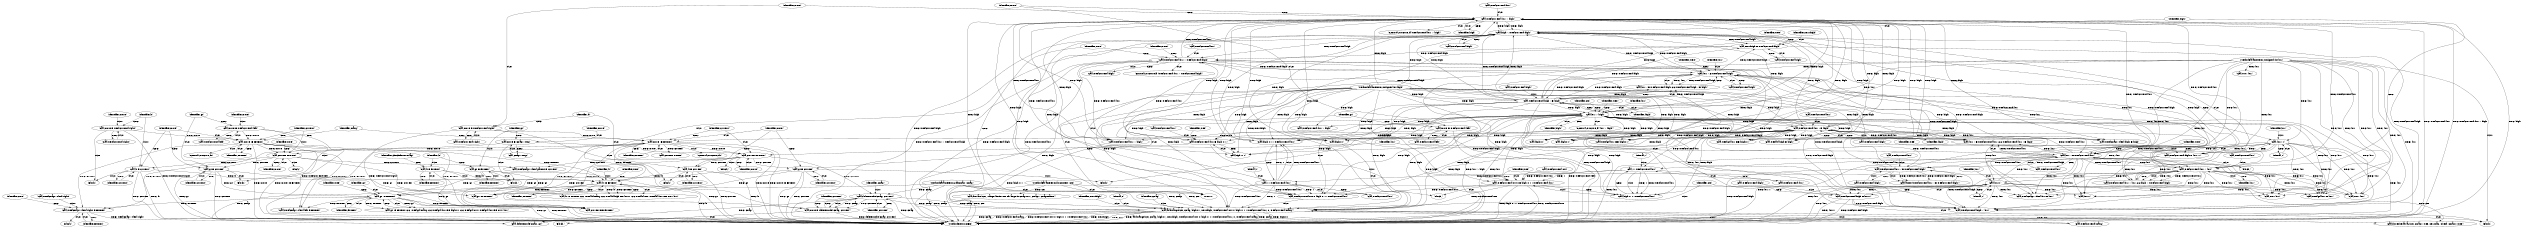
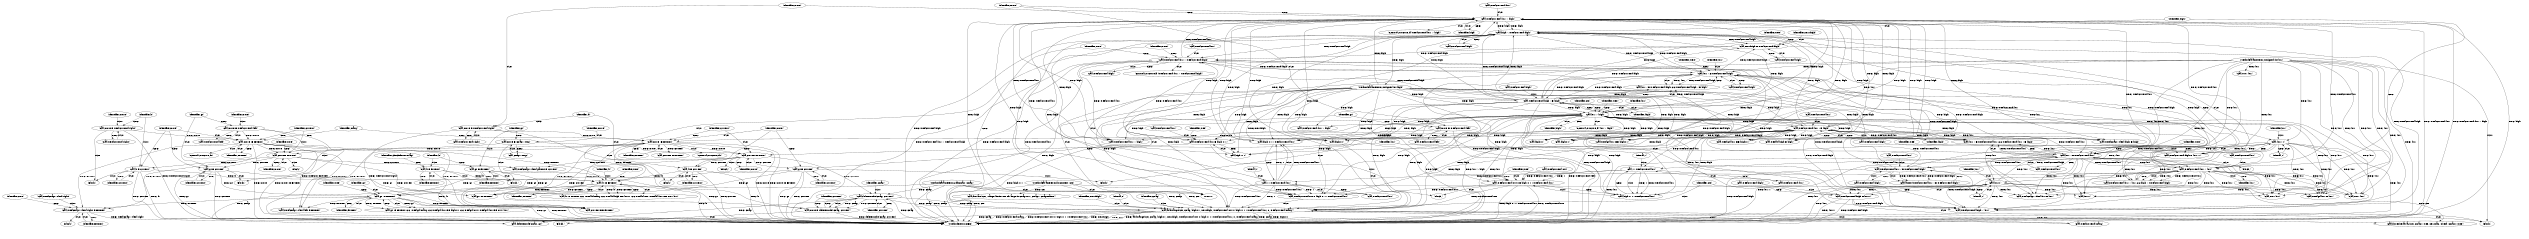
edge "(MethodParameterIn,unsigned int high)" -> "(Call,high < tree[current].high)": reversed
edge "(Call,low <= tree[current].low && tree[current].low <= high)" -> "(Call,low <= tree[current].low)": added, label "CFG:"
node "(Call,current = RET)": label "(Call,current = RET)" -> "(Call,current = EMPTY)"
edge "(Call,lt = EMPTY)" -> "(MethodReturn,RET)": label "DDG: gt" -> "DDG: lt"
